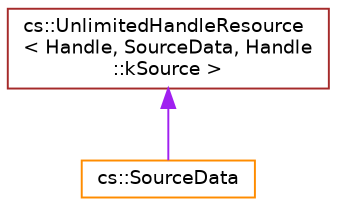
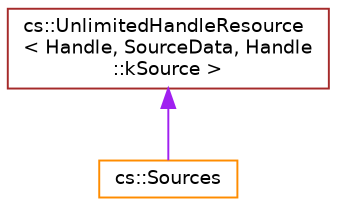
node "cs::SourceData": label "cs::SourceData" -> "cs::Sources"
